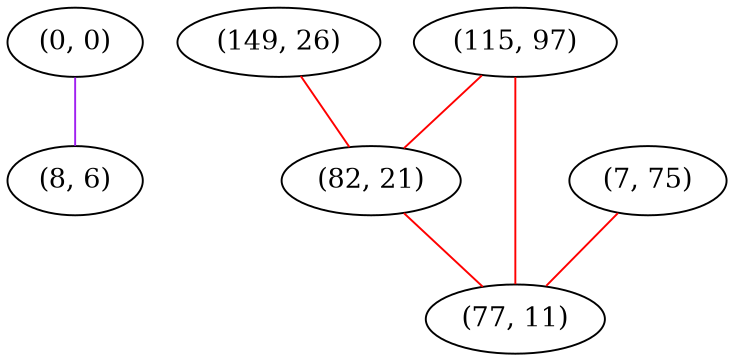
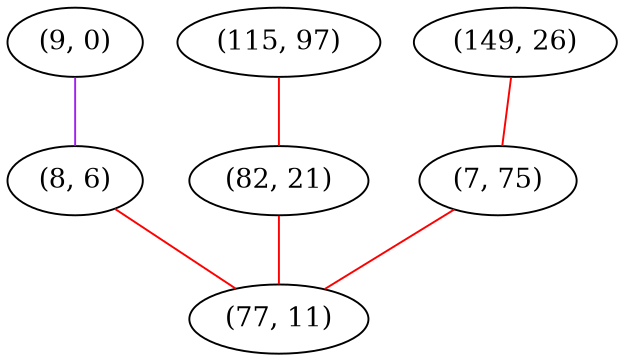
node "(0, 0)": label "(0, 0)" -> "(9, 0)"
edge "(149, 26)" -- "(82, 21)": now "(149, 26)" -- "(7, 75)"
edge "(115, 97)" -- "(77, 11)": now "(8, 6)" -- "(77, 11)"
